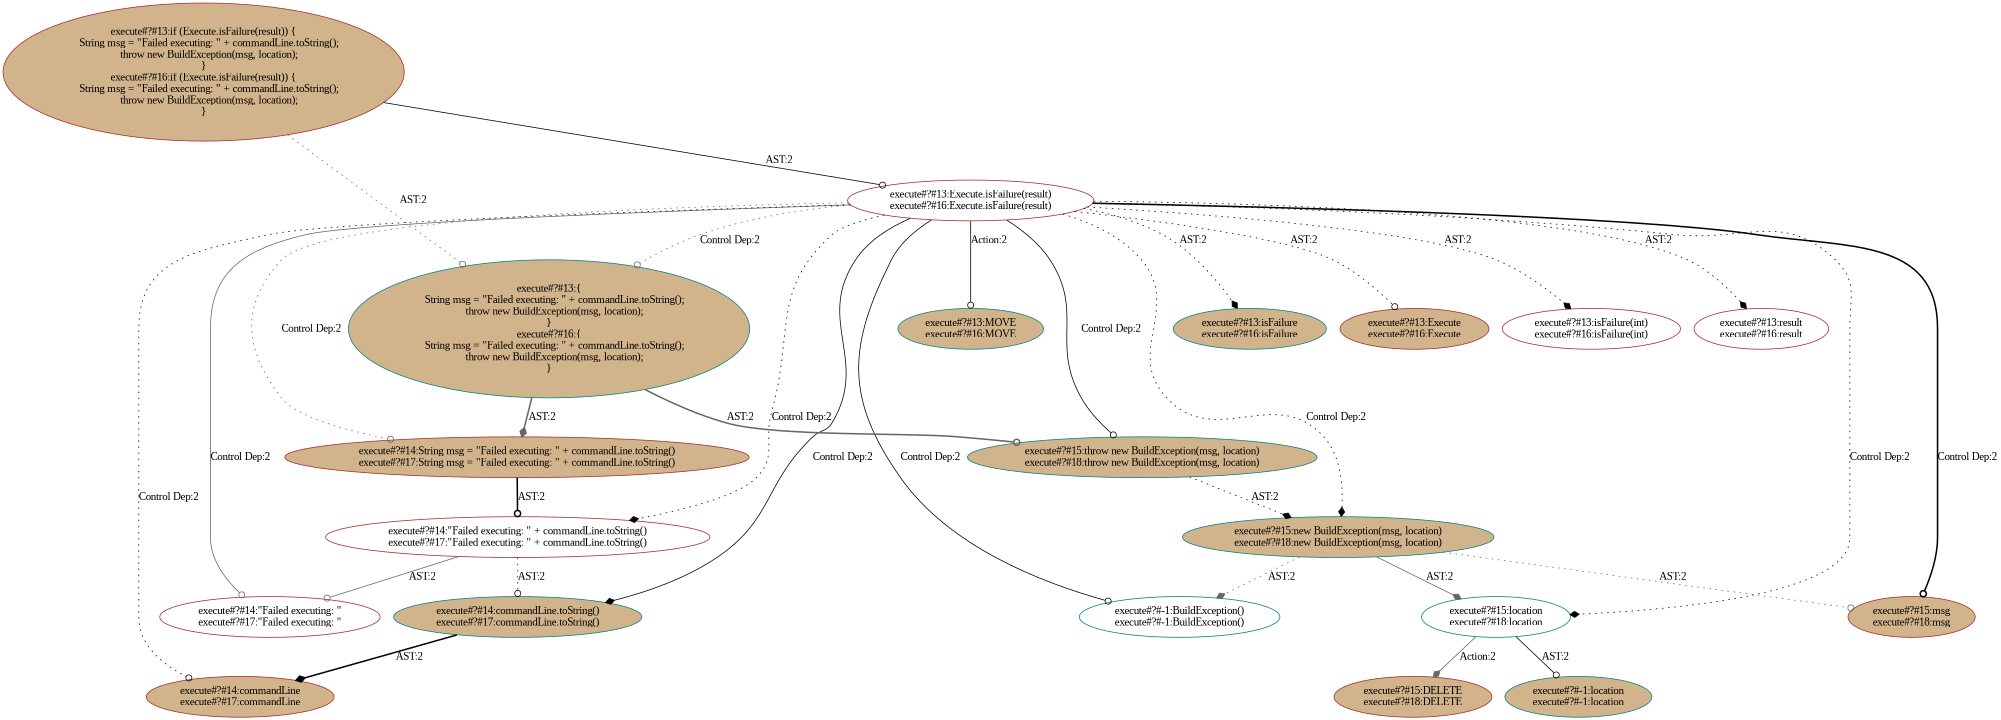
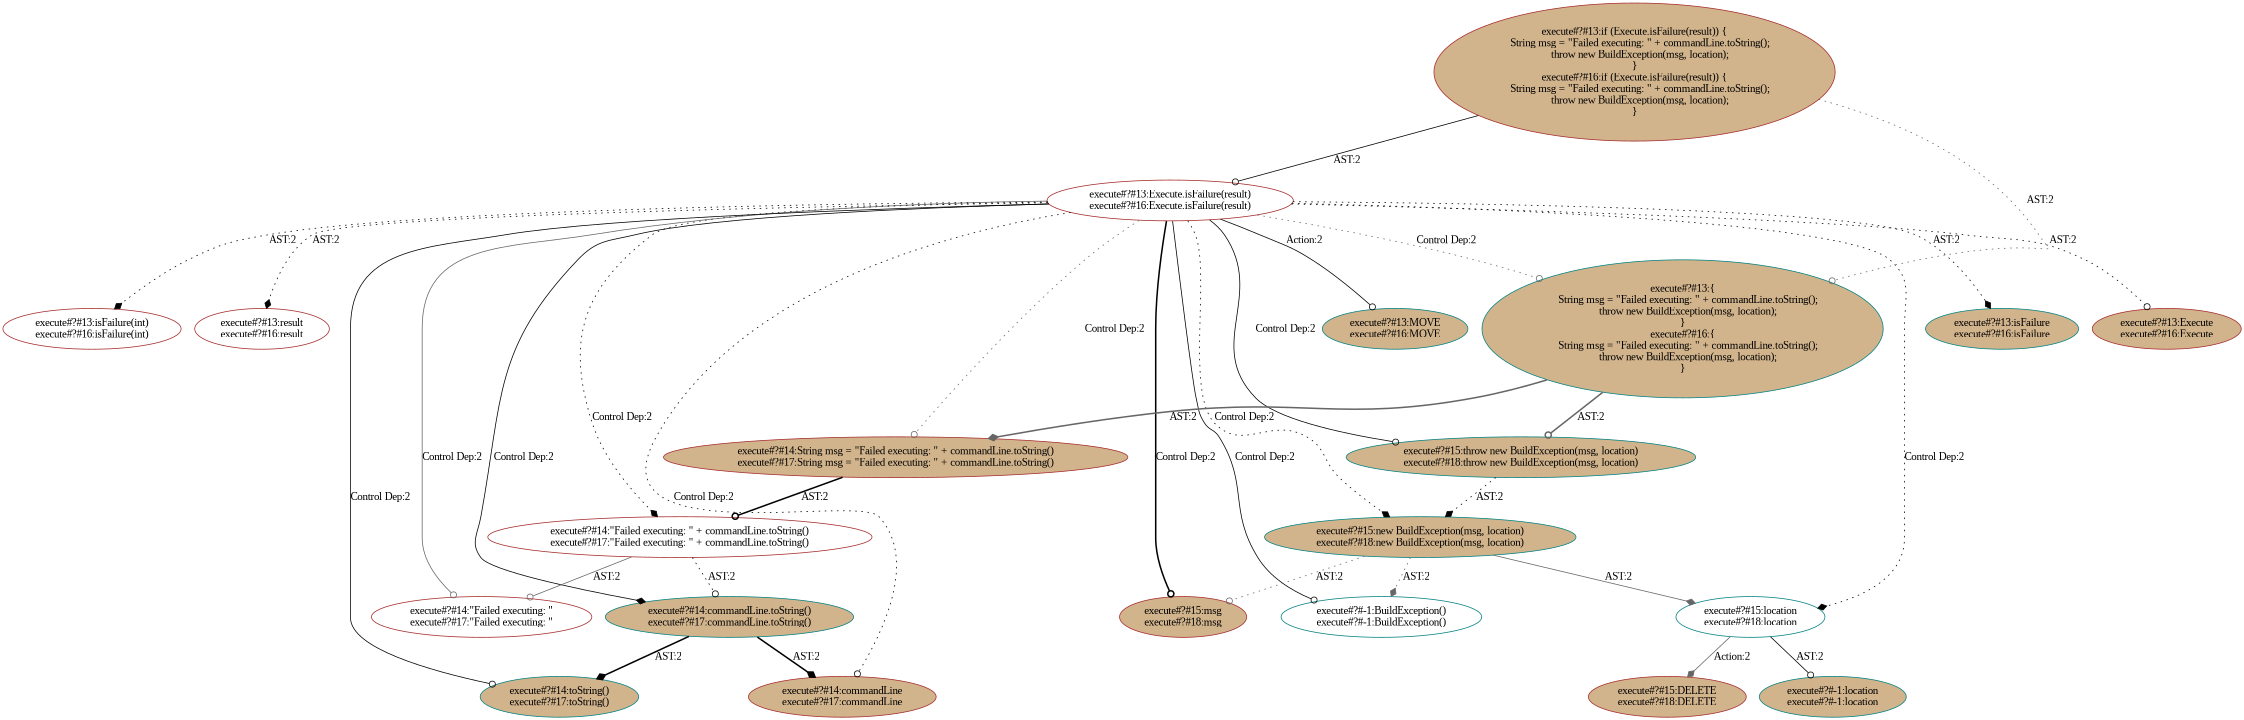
node "execute#?#14:toString() execute#?#17:toString()": added
